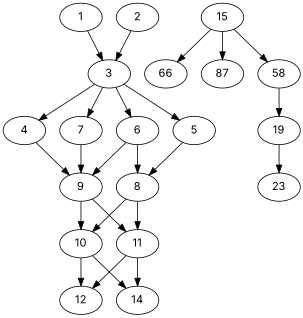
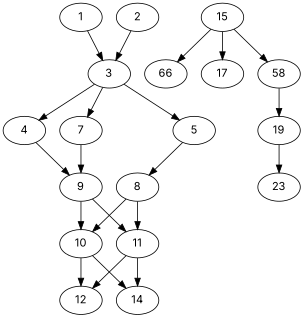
node "87": label "87" -> "17"
node "6": removed
